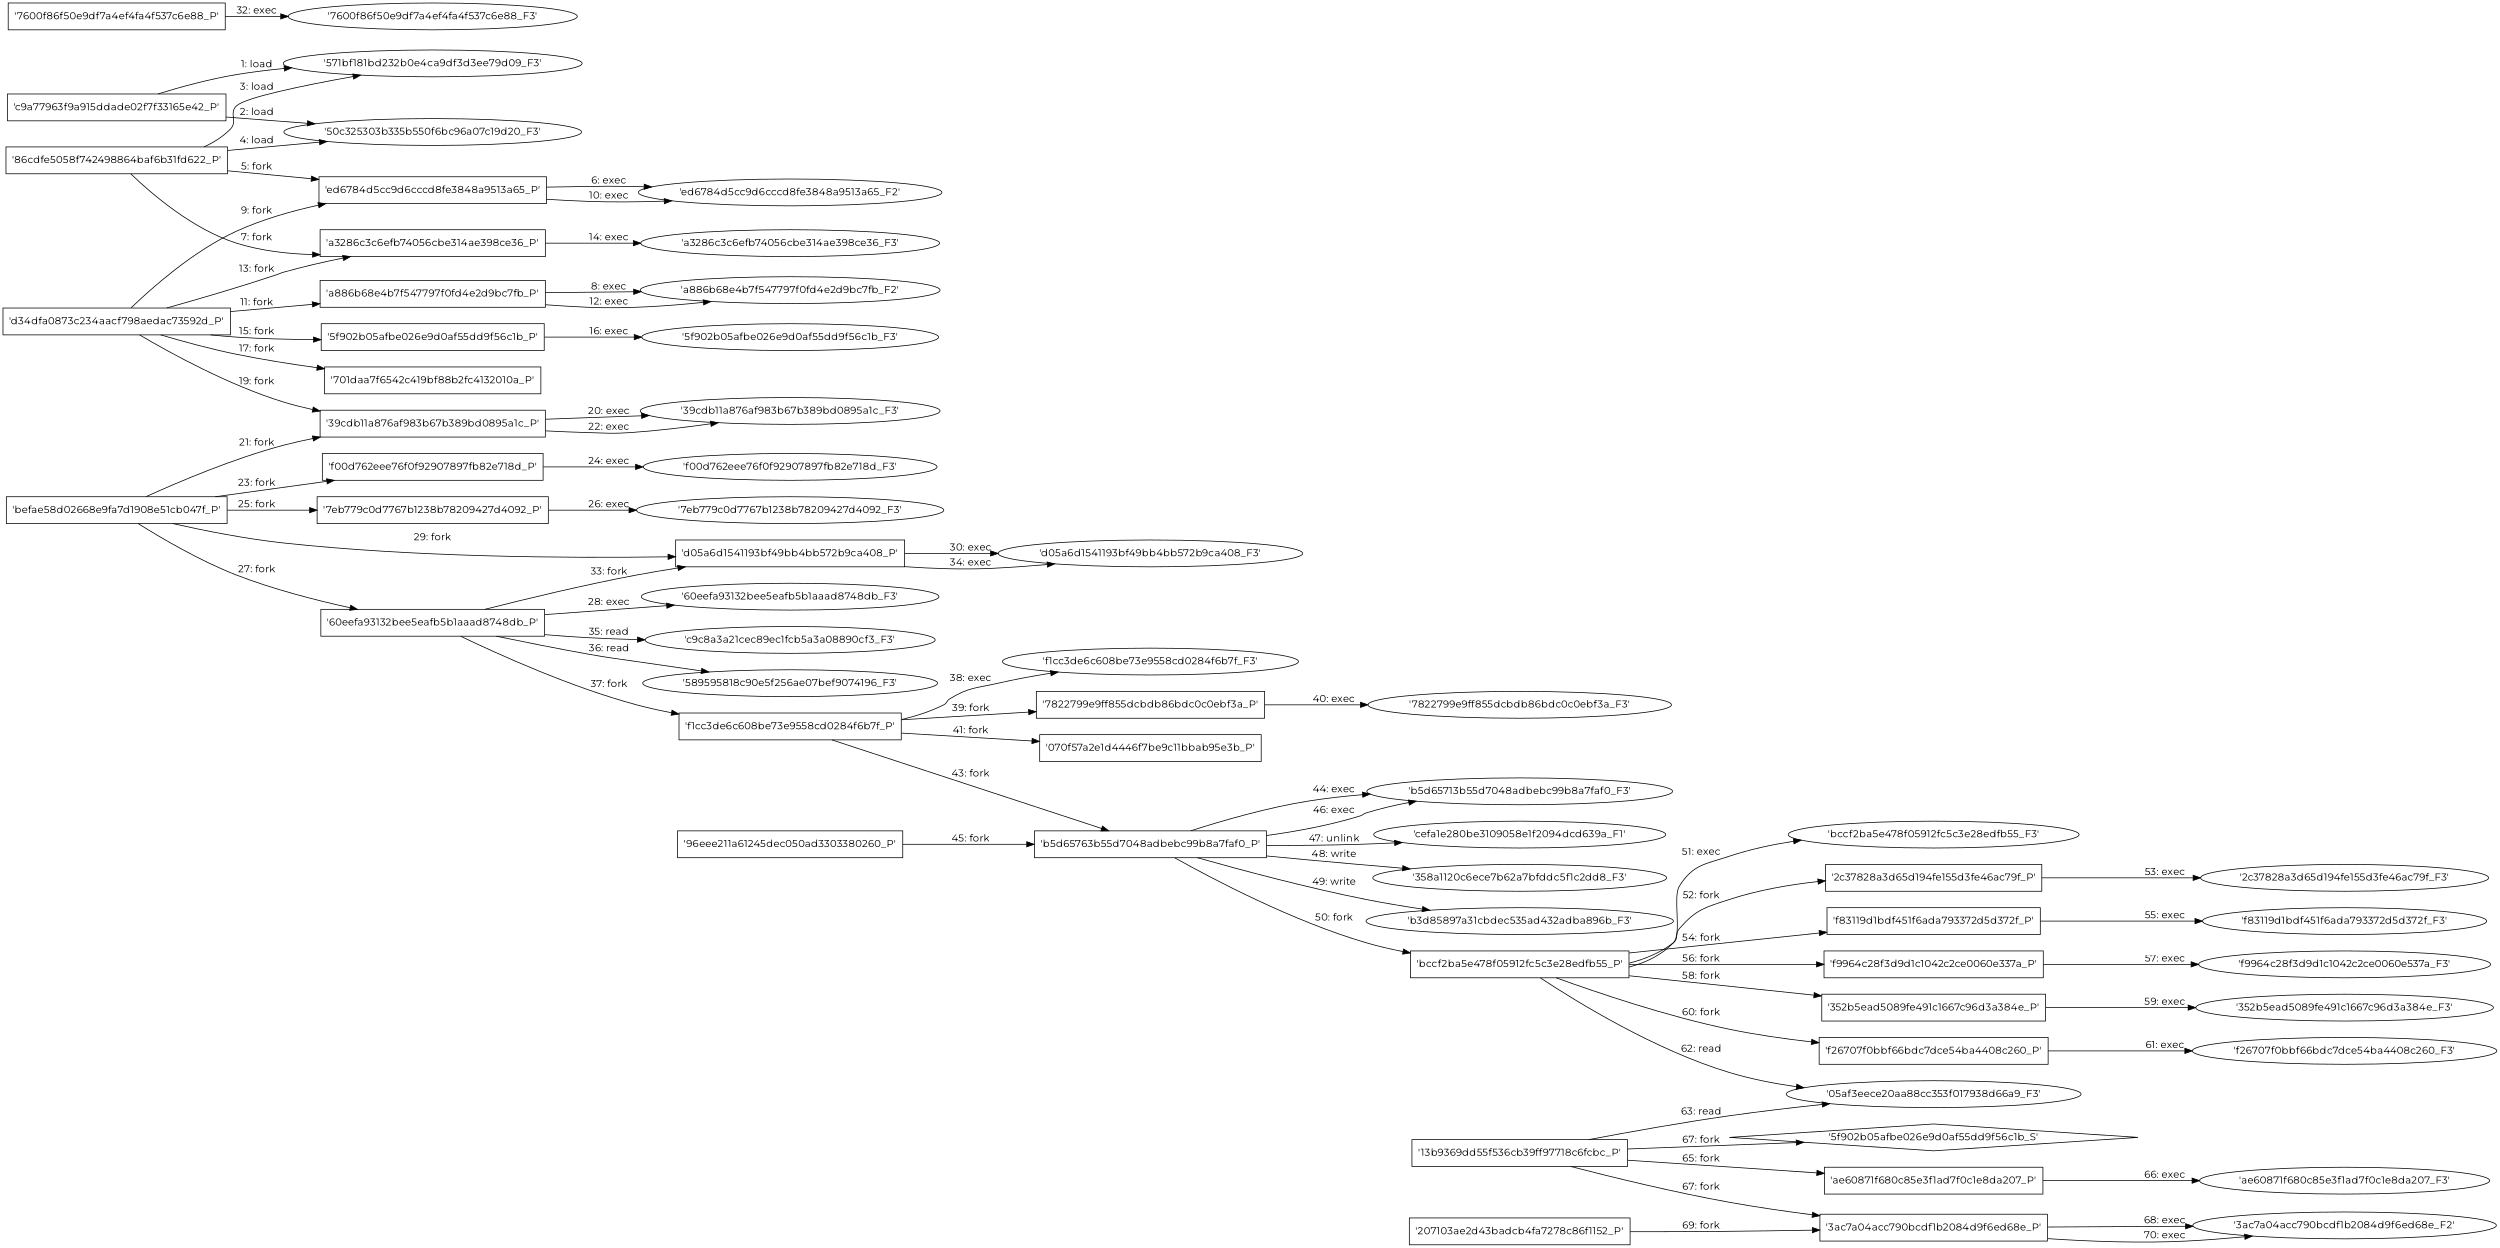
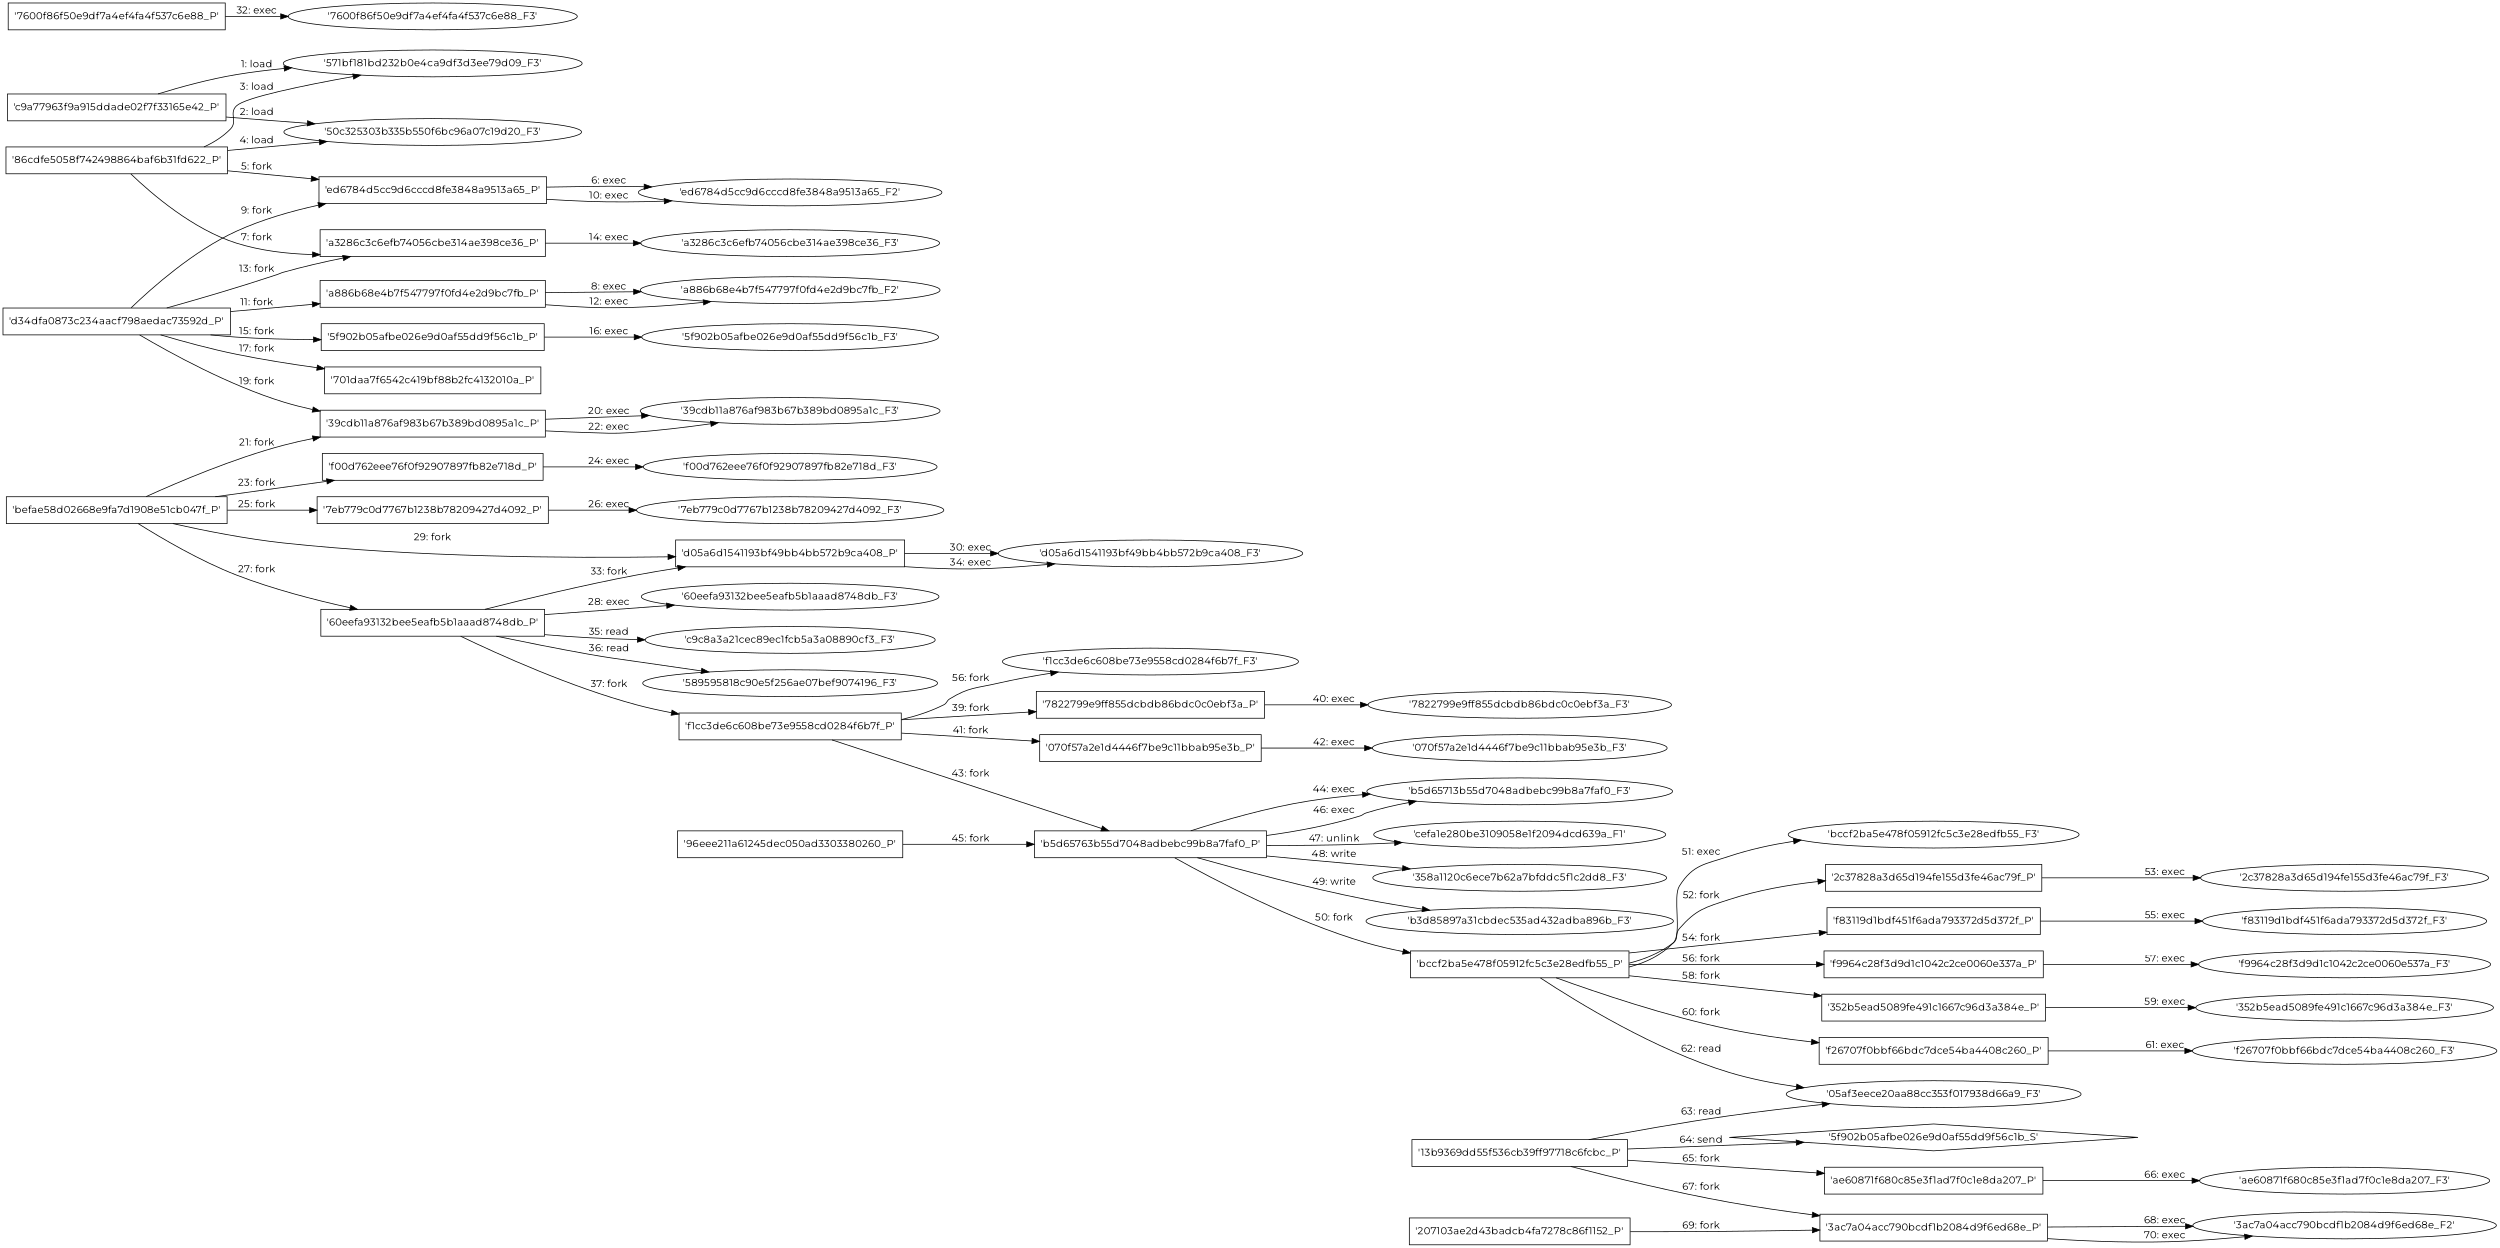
edge "'f1cc3de6c608be73e9558cd0284f6b7f_P'" -> "'f1cc3de6c608be73e9558cd0284f6b7f_F3'": label "38: exec" -> "56: fork"
node "'070f57a2e1d4446f7be9c11bbab95e3b_F3'": added
edge "'13b9369dd55f536cb39ff97718c6fcbc_P'" -> "'5f902b05afbe026e9d0af55dd9f56c1b_S'": label "67: fork" -> "64: send"
